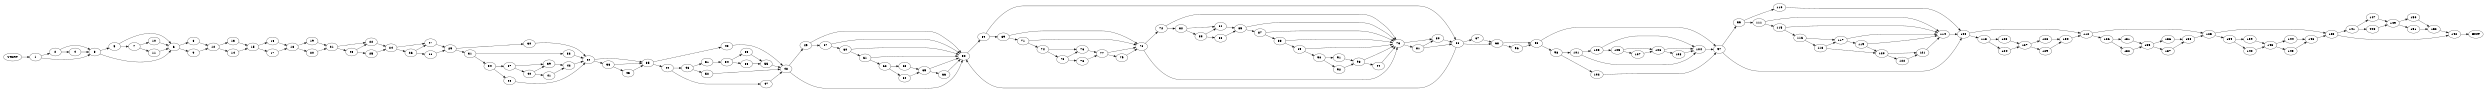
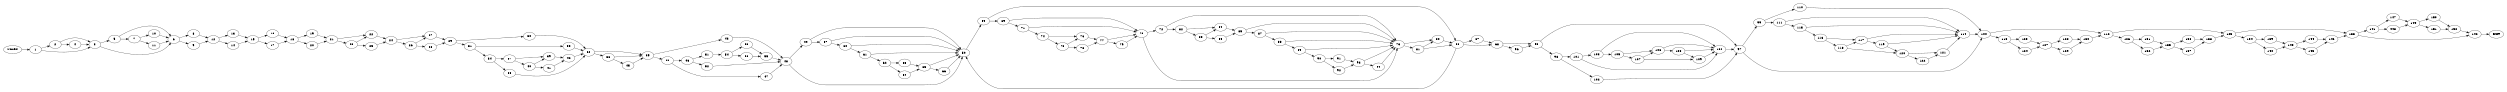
node "109": added
